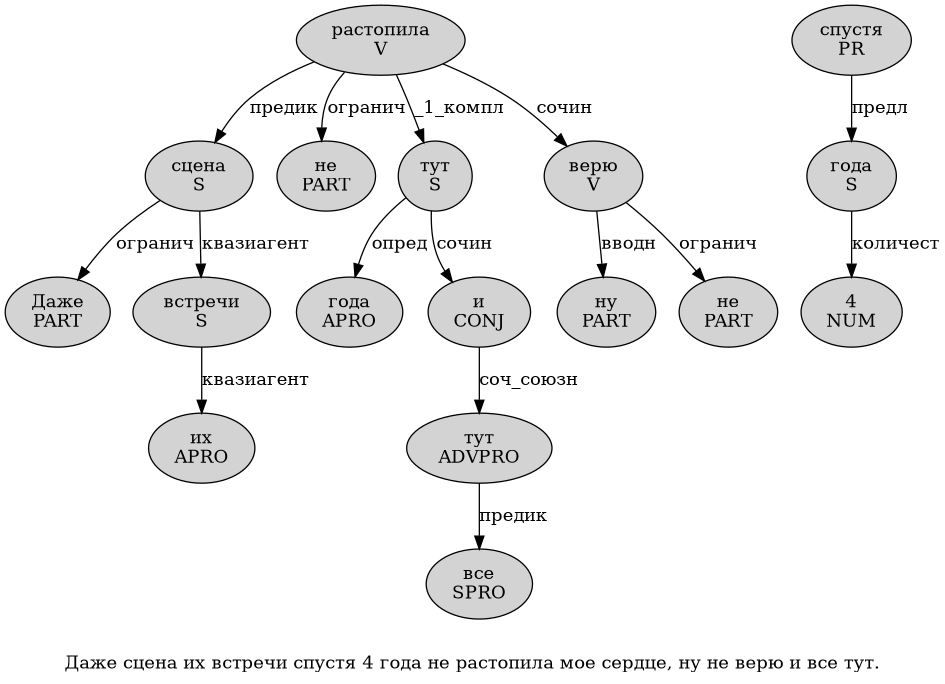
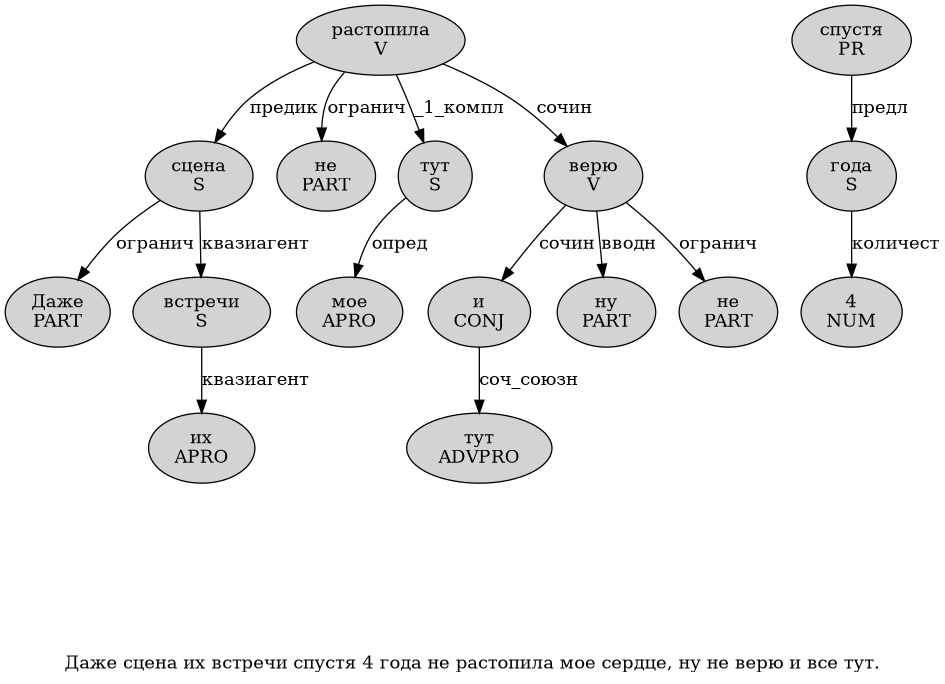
edge "тут S" -> "и CONJ": now "верю V" -> "и CONJ"
node "года APRO": label "года APRO" -> "мое APRO"
node "все SPRO": removed
